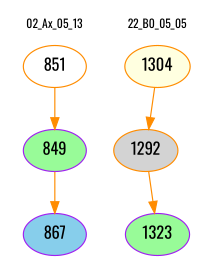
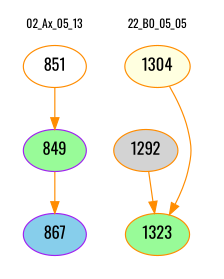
edge "1304" -> "1292": now "1304" -> "1323"
node "1323": color purple -> darkorange
